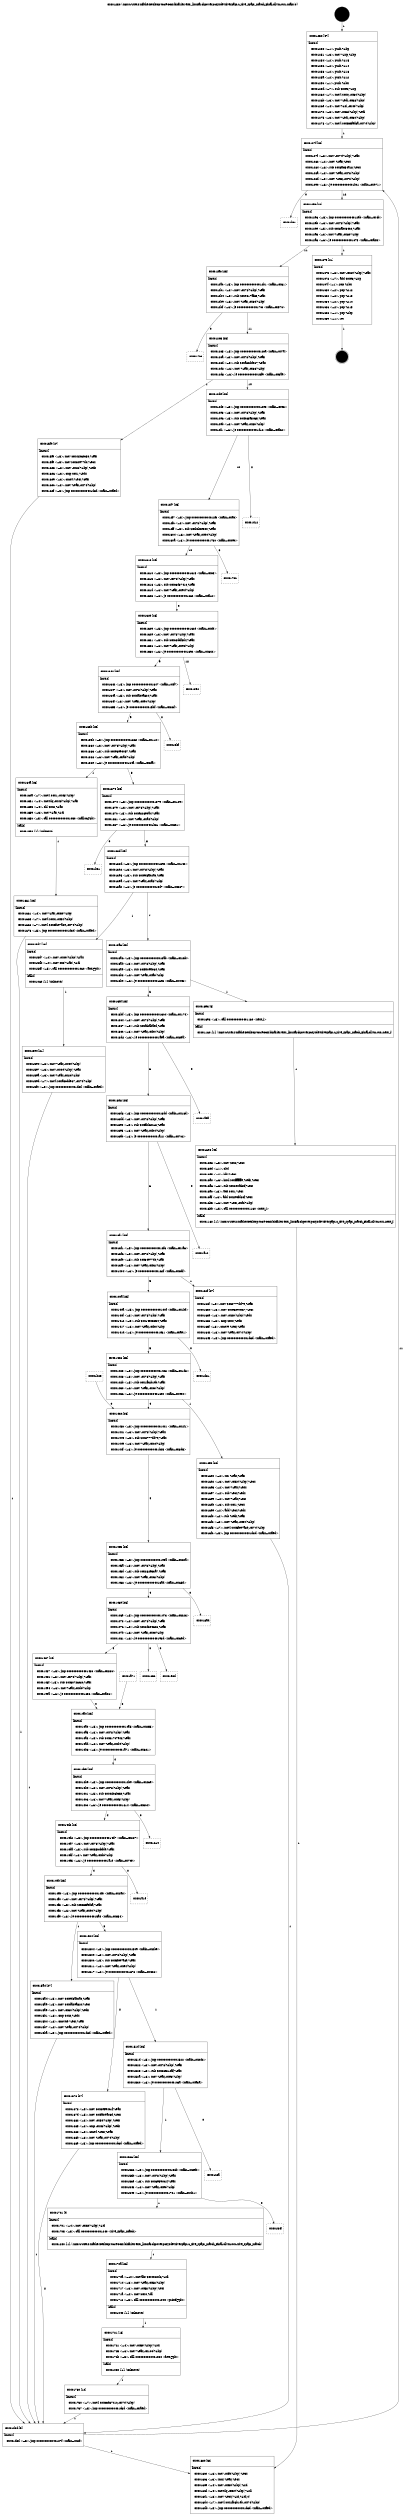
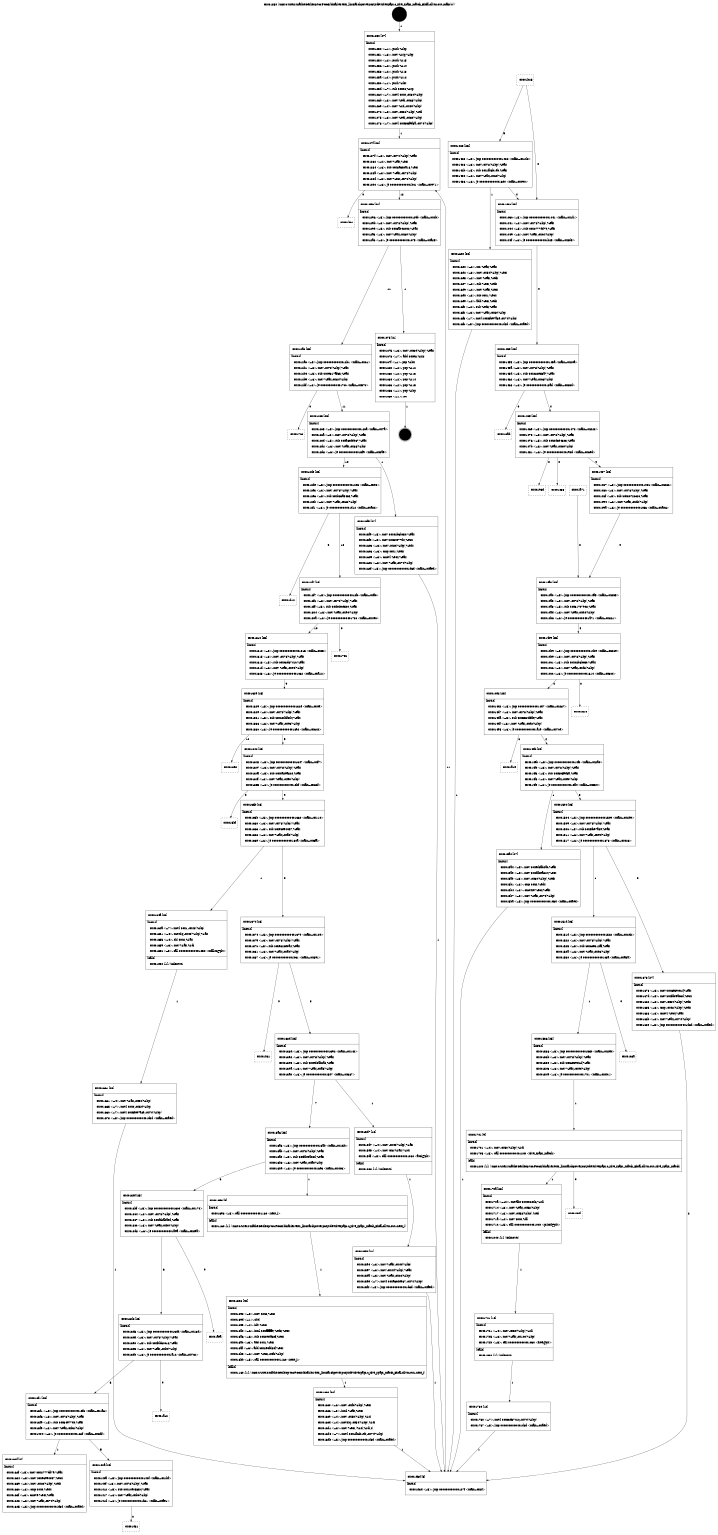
edge "0x40140a [25]" -> "0x401423 [25]": now "0x401b25" -> "0x401423 [25]"
edge "0x401536 [25]" -> "0x40154f": now "0x401701 [9]" -> "0x40154f"
edge "0x401d3d [5]" -> "0x4016c0 [32]": reversed
